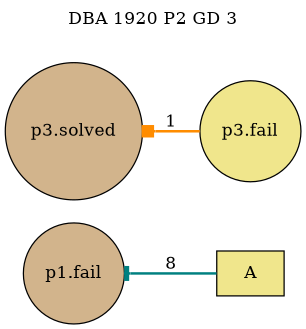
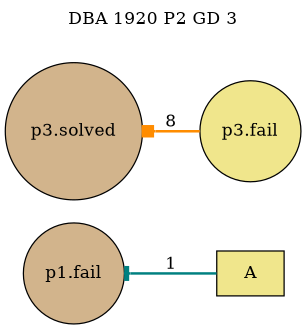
edge "p3.fail" -> "p3.solved": label "1" -> "8"
edge "A" -> "p1.fail": label "8" -> "1"
